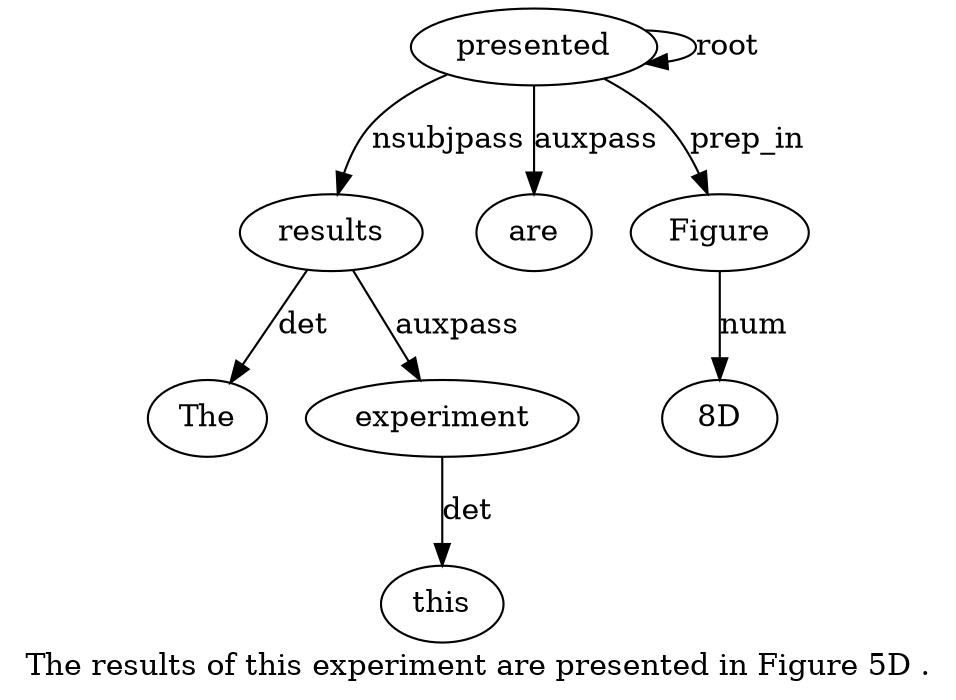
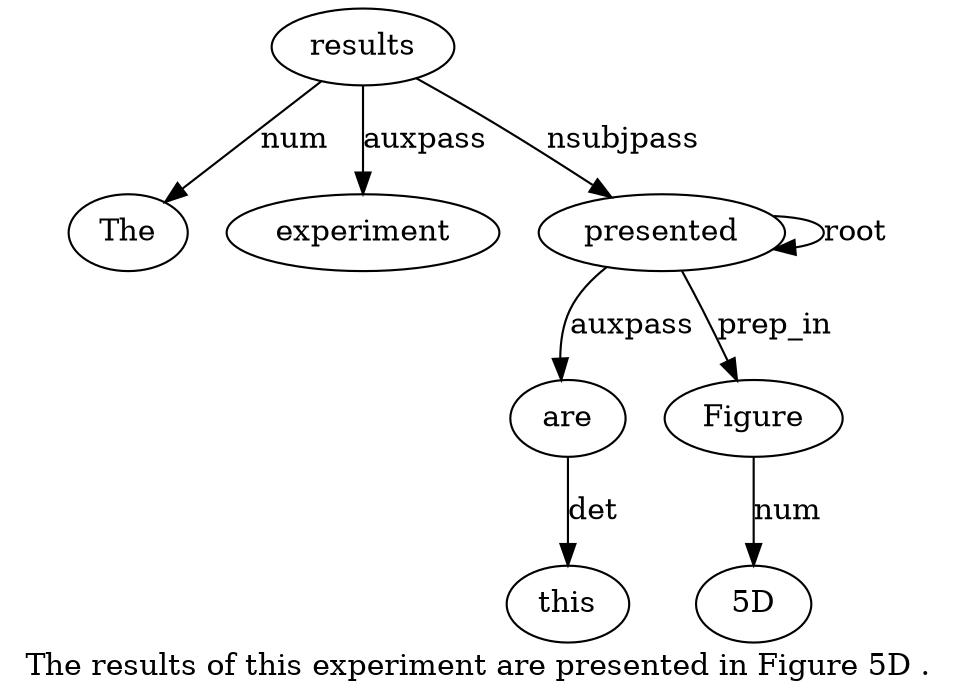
edge "presented" -> "results": reversed
edge "results" -> "The": label "det" -> "num"
node "8D": label "8D" -> "5D"
edge "experiment" -> "this": now "are" -> "this"
